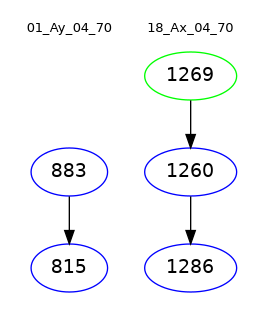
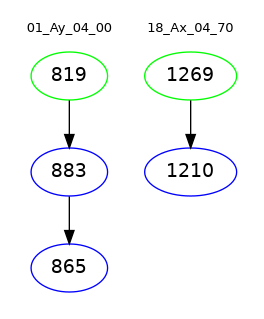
cluster "01_Ay_04_70": label "01_Ay_04_70" -> "01_Ay_04_00"
node "819": added
node "1260": label "1260" -> "1210"
node "815": label "815" -> "865"
node "1286": removed
